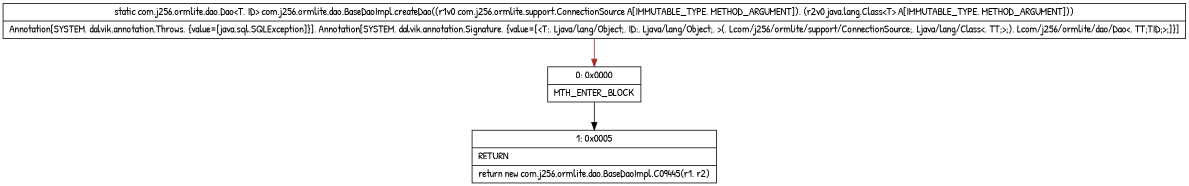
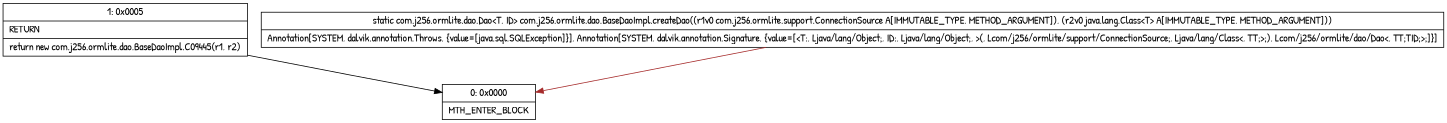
edge "0: 0x0000" -> "1: 0x0005": reversed
